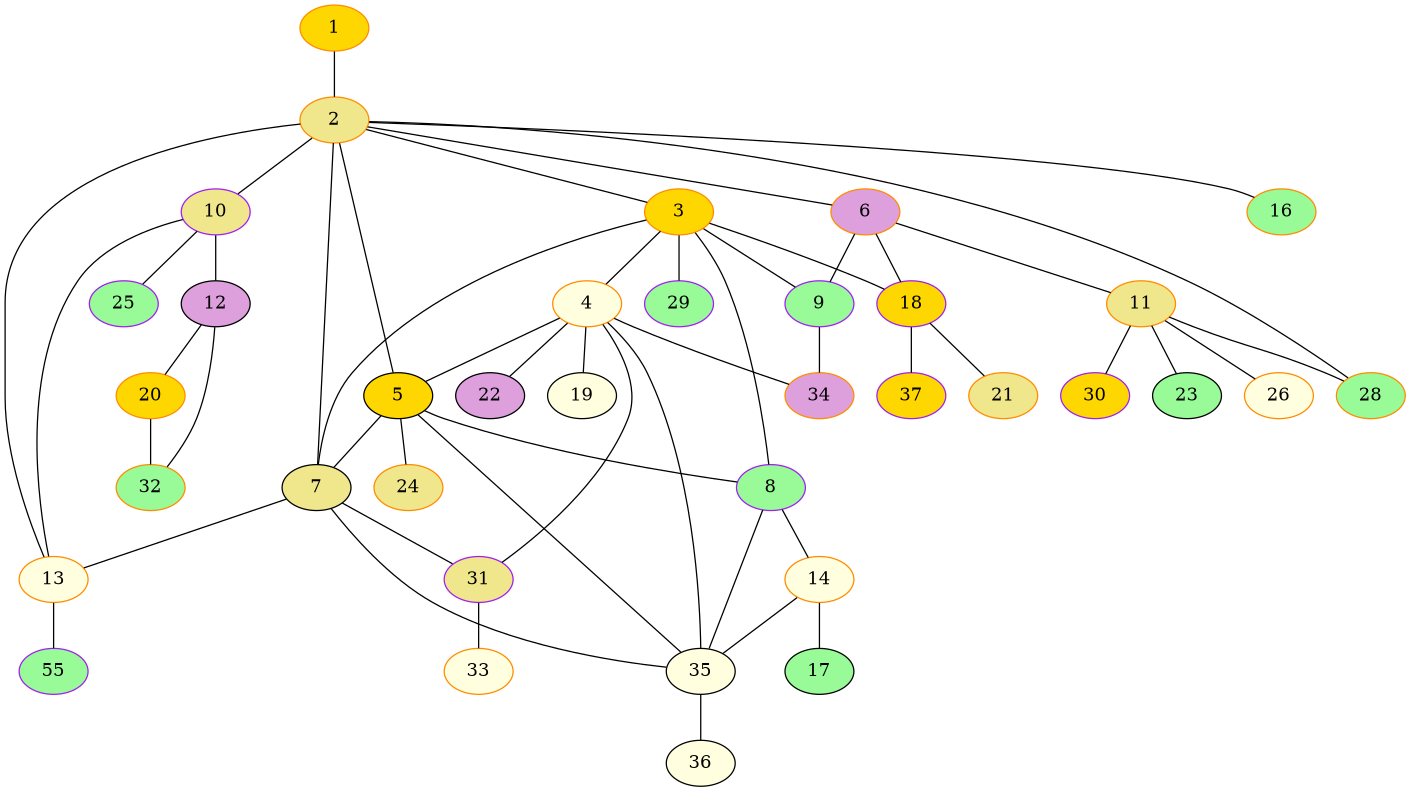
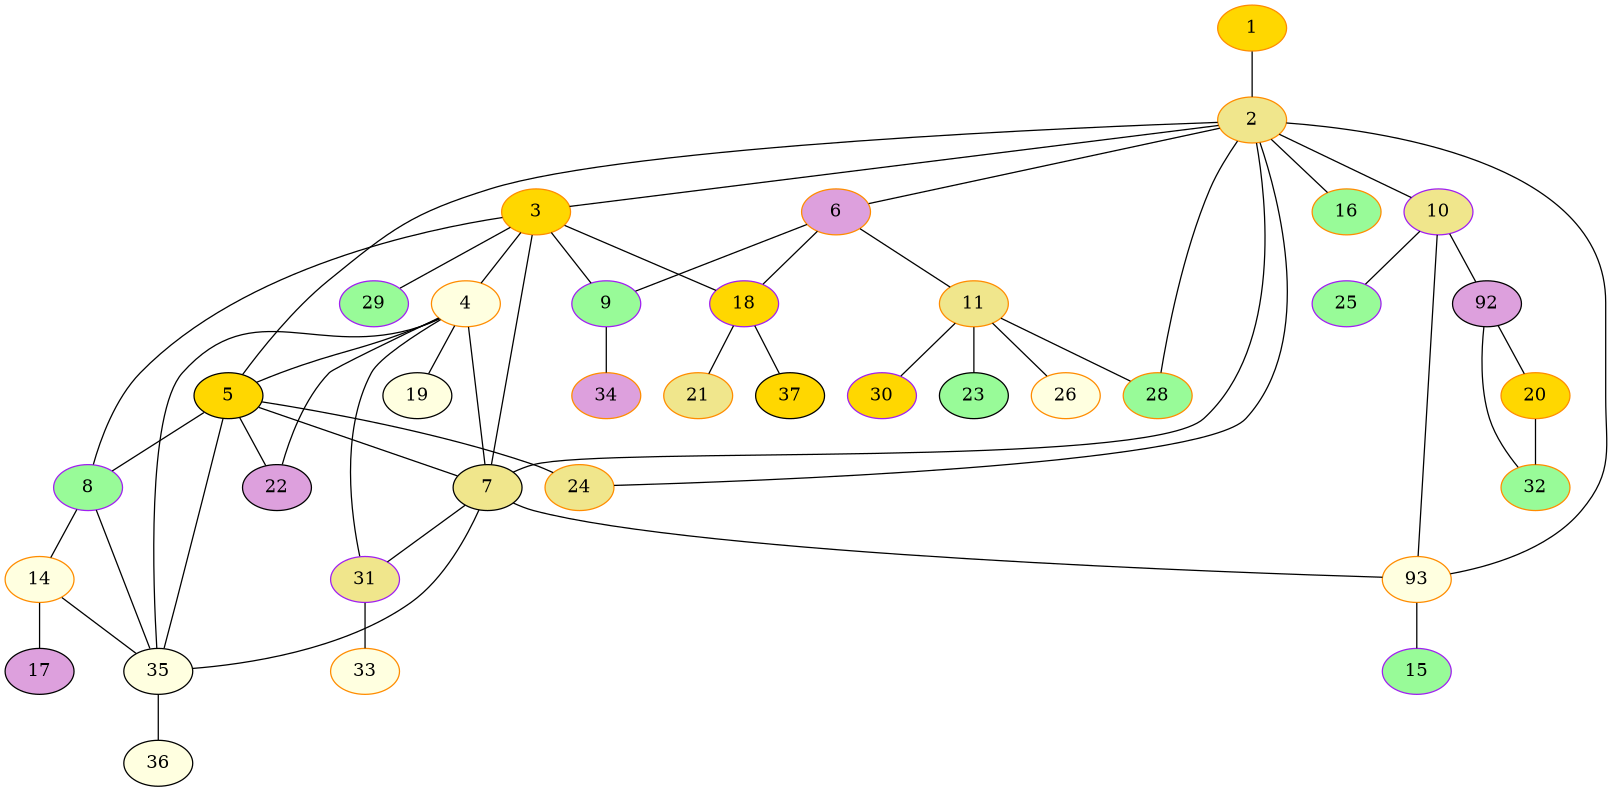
node "12": label "12" -> "92"
edge "4" -- "34": now "4" -- "7"
node "37": color purple -> black
edge "5" -- "22": added
edge "2" -- "24": added
node "13": label "13" -> "93"
node "55": label "55" -> "15"
node "17": fillcolor palegreen -> plum
